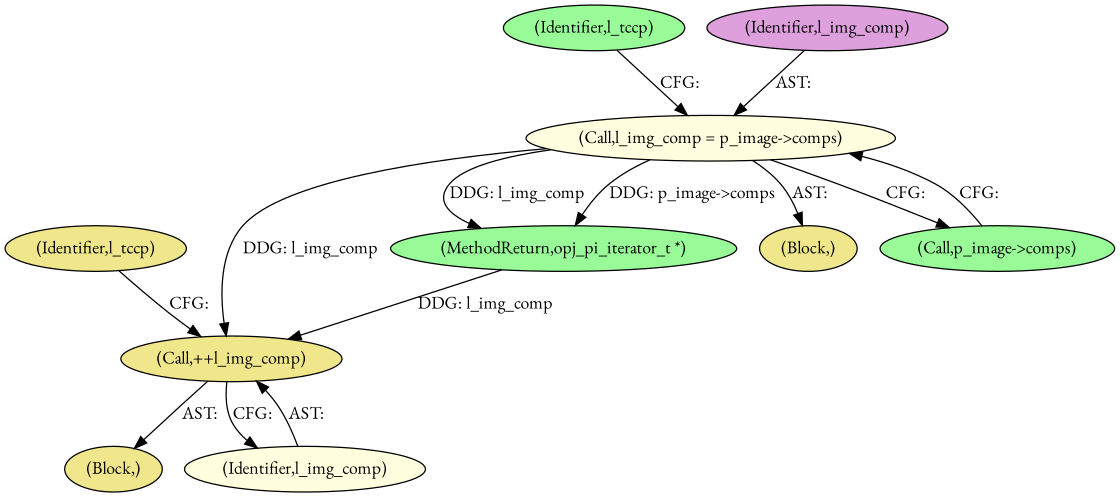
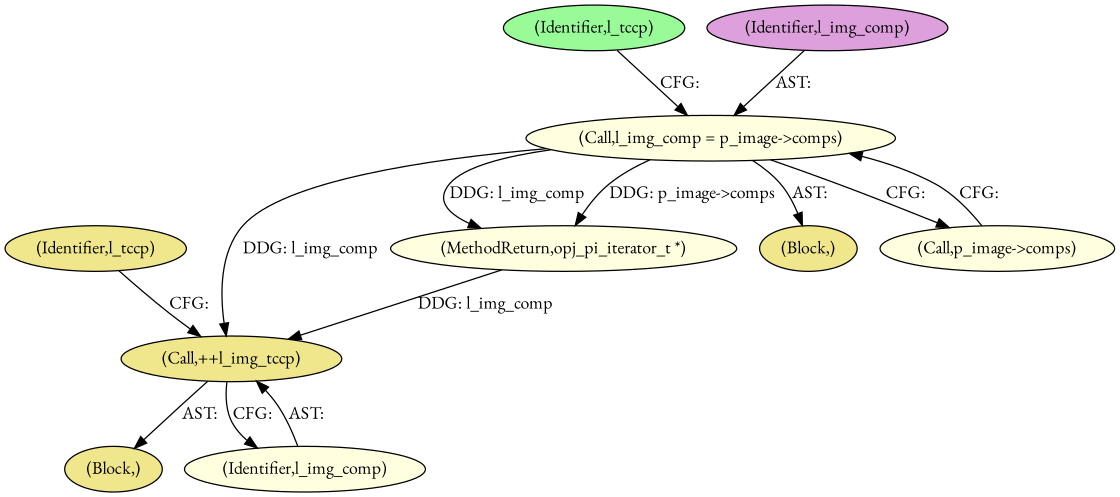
node "(MethodReturn,opj_pi_iterator_t *)": fillcolor palegreen -> lightyellow
node "(Call,p_image->comps)": fillcolor palegreen -> lightyellow
node "(Call,++l_img_comp)": label "(Call,++l_img_comp)" -> "(Call,++l_img_tccp)"
